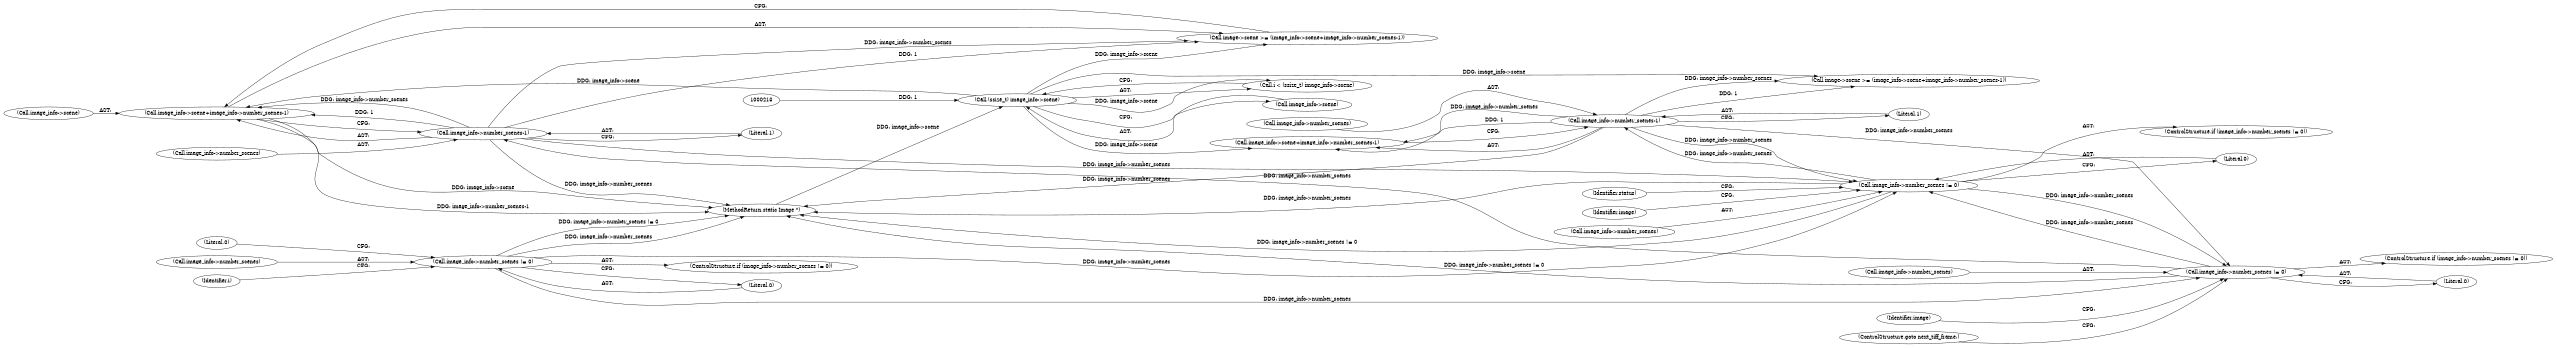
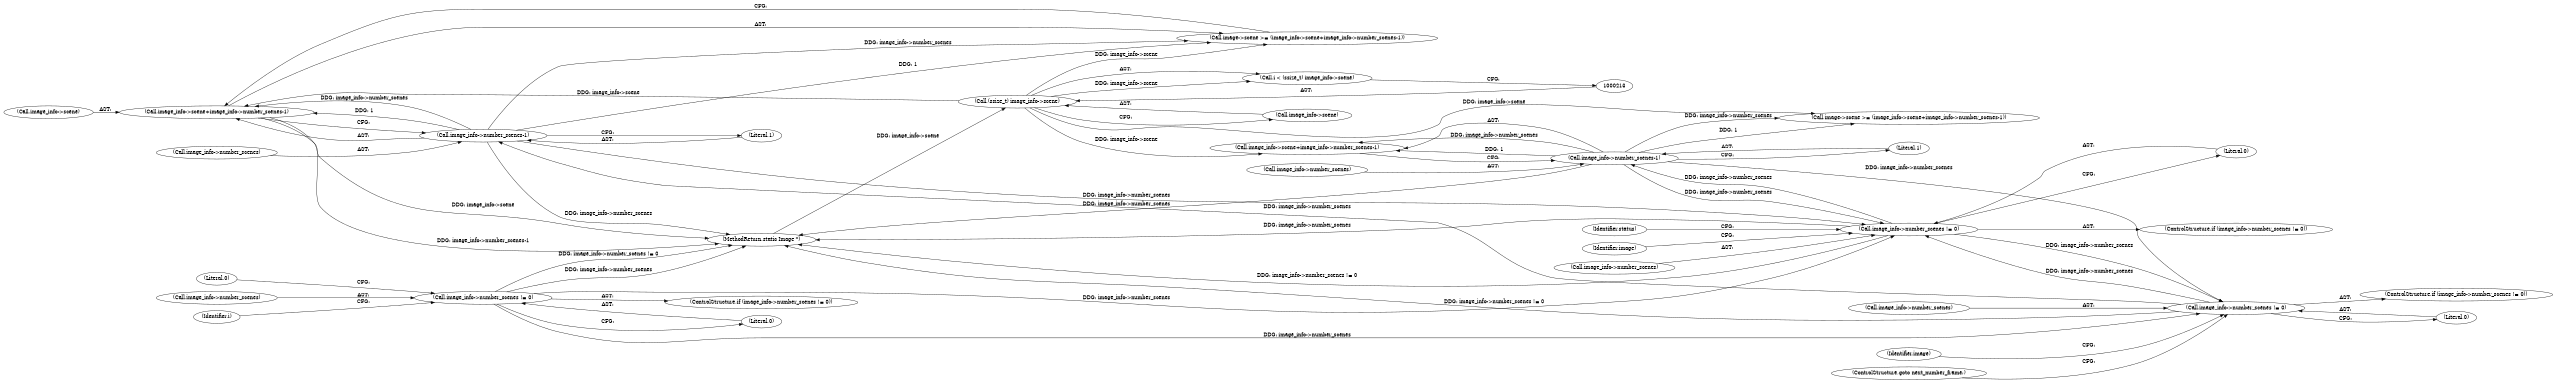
edge "(Call,i < (ssize_t) image_info->scene)" -> "(Call,(ssize_t) image_info->scene)": now "(Call,i < (ssize_t) image_info->scene)" -> "1000213"
edge "1000213" -> "(Call,(ssize_t) image_info->scene)": label "DDG: 1" -> "AST: "
node "(ControlStructure,goto next_tiff_frame;)": label "(ControlStructure,goto next_tiff_frame;)" -> "(ControlStructure,goto next_number_frame;)"
